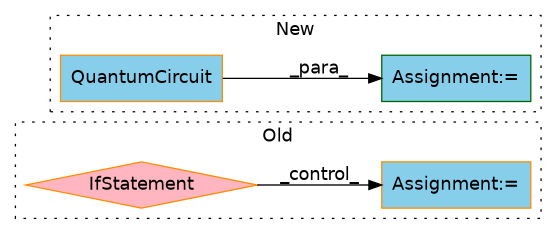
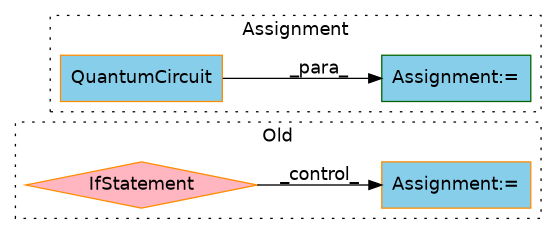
cluster "New": label "New" -> "Assignment"
